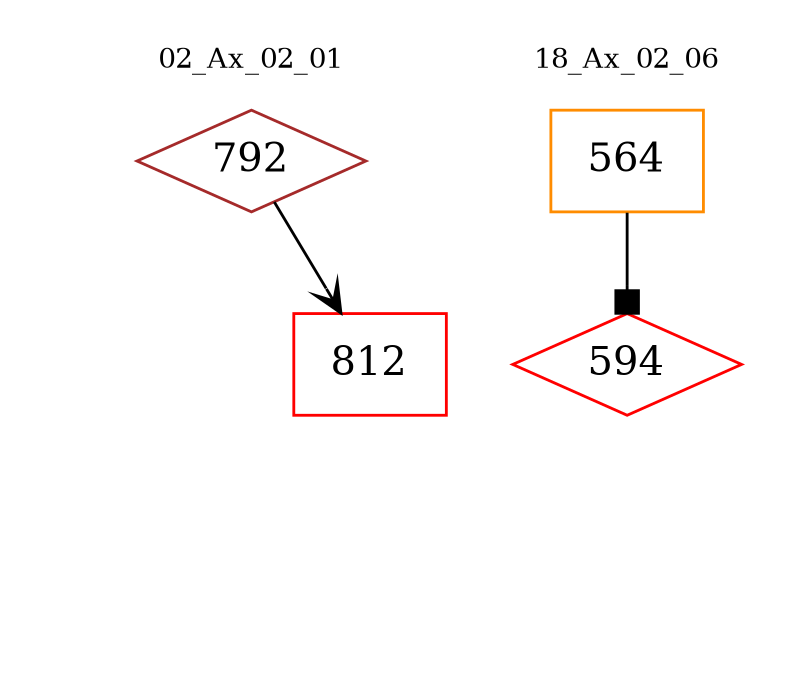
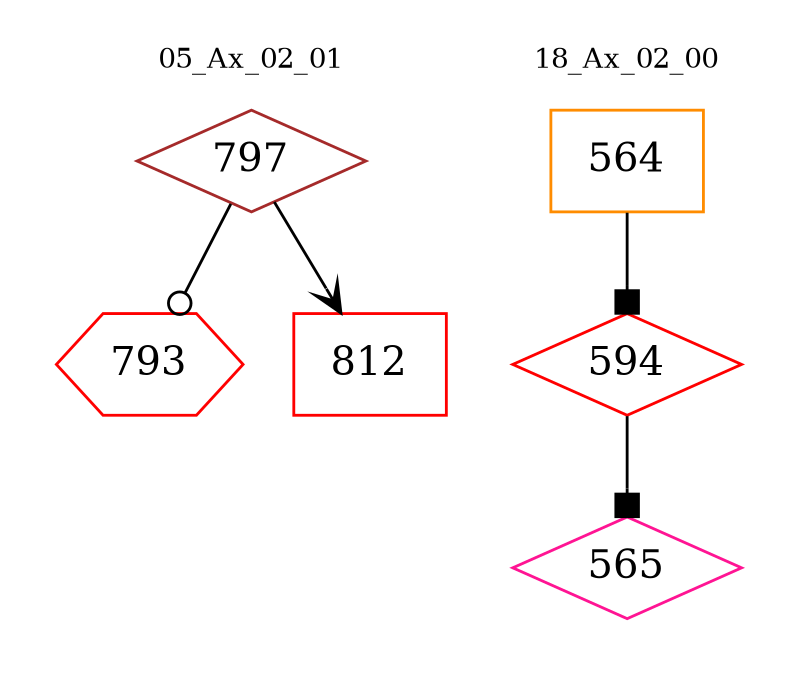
cluster "02_Ax_02_01": label "02_Ax_02_01" -> "05_Ax_02_01"
cluster "18_Ax_02_06": label "18_Ax_02_06" -> "18_Ax_02_00"
node "792": label "792" -> "797"
node "793": added
node "565": added
